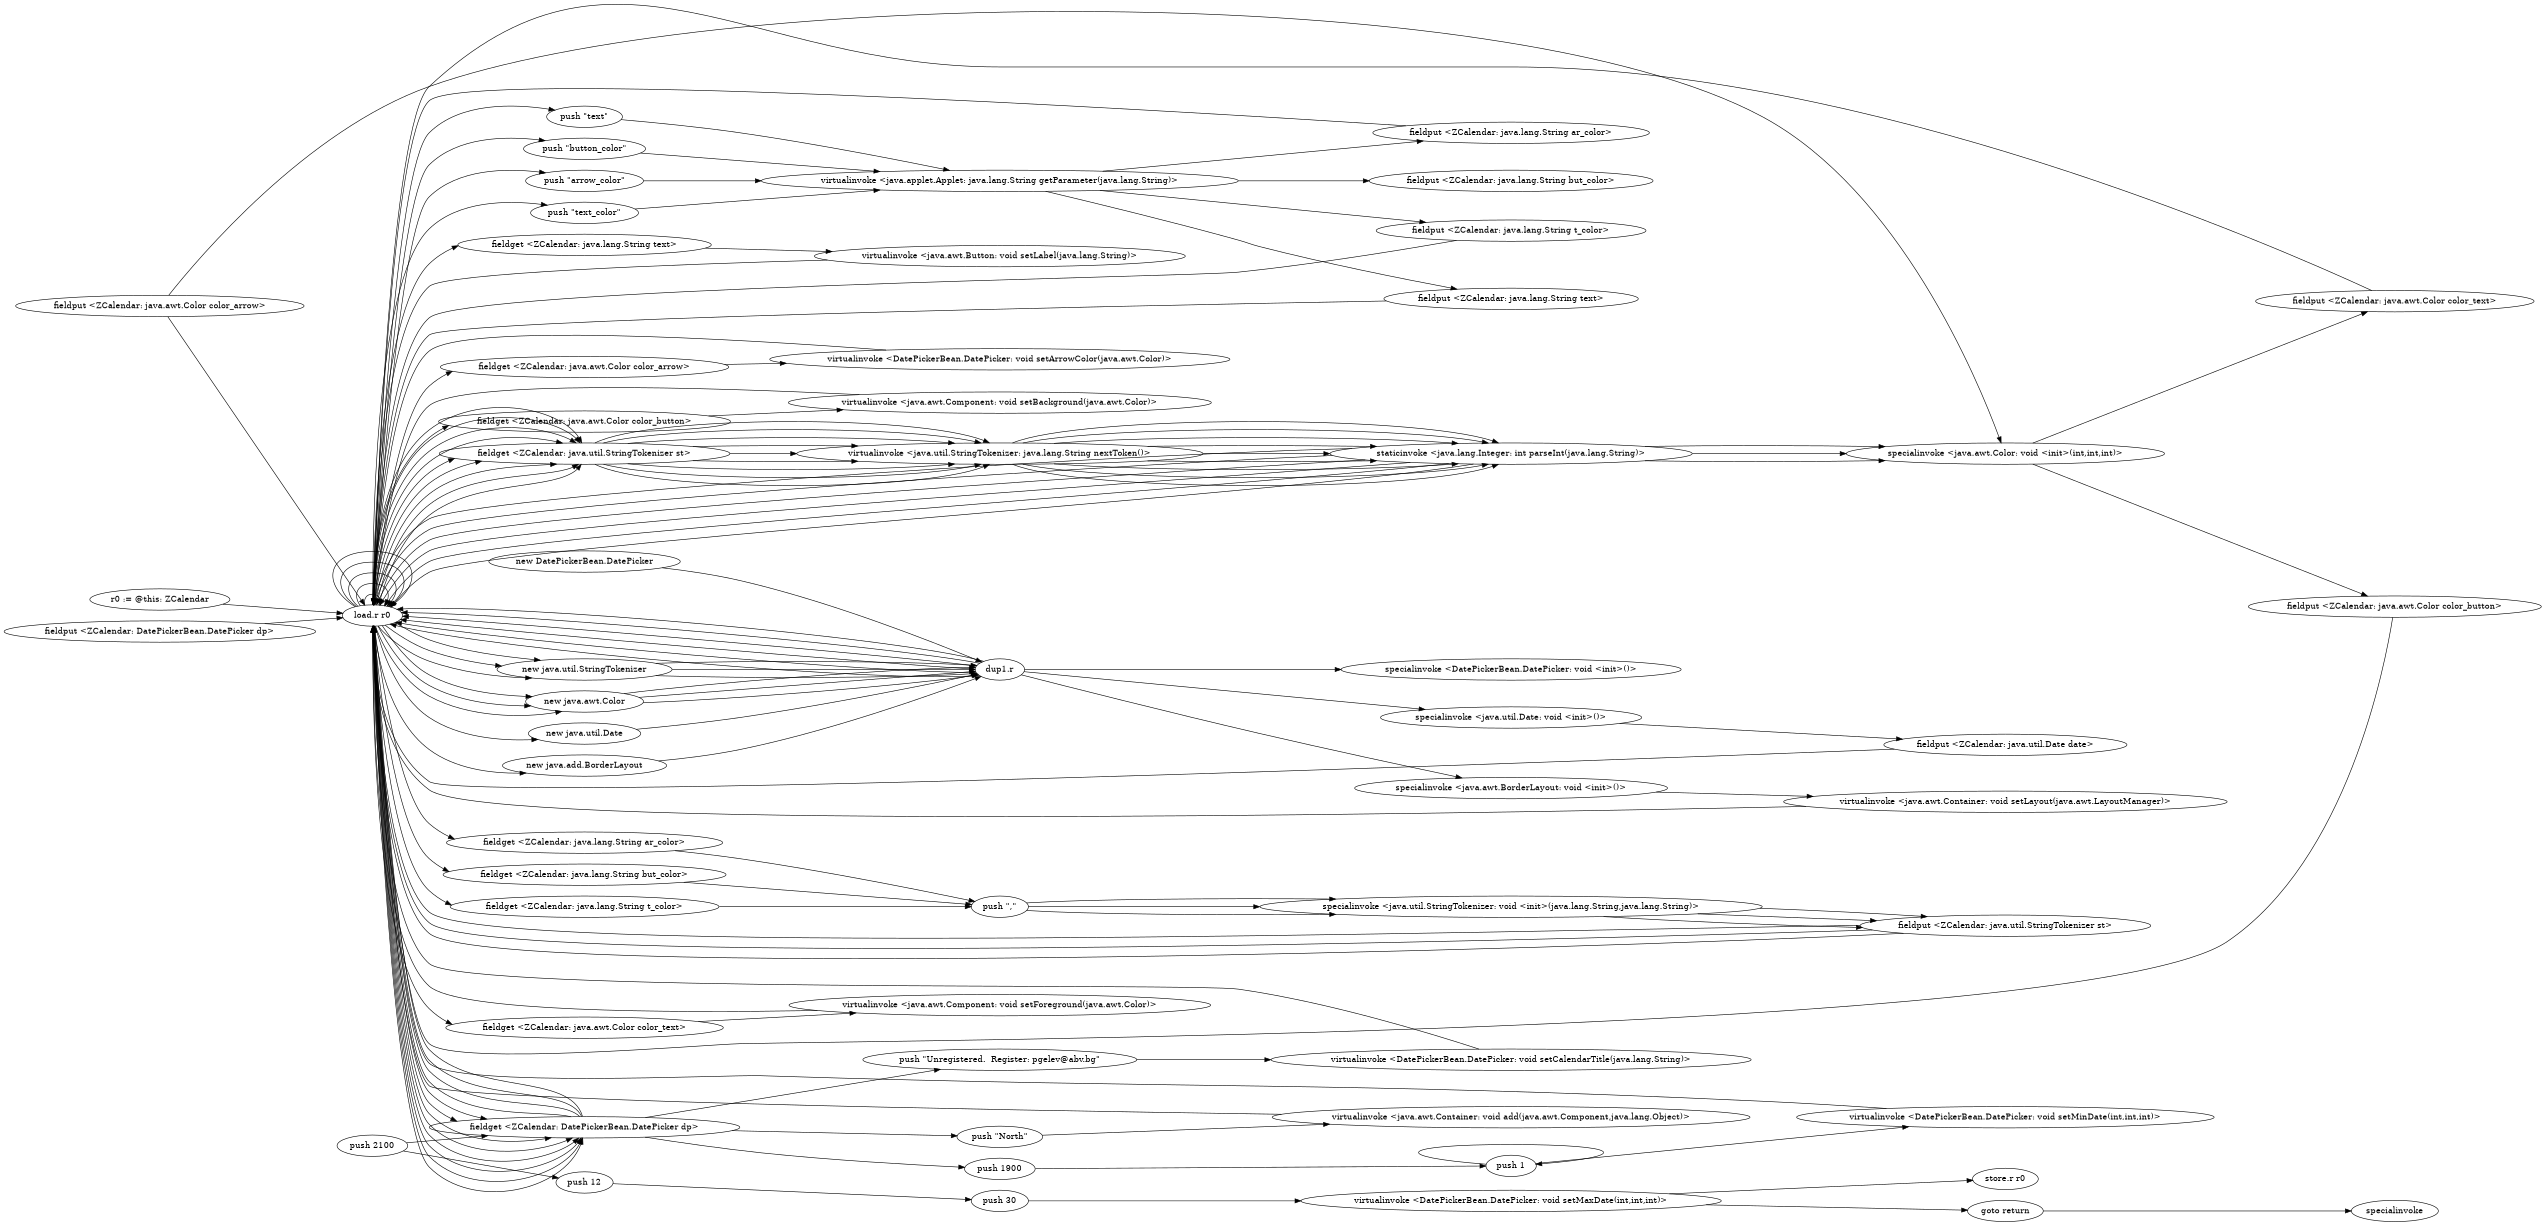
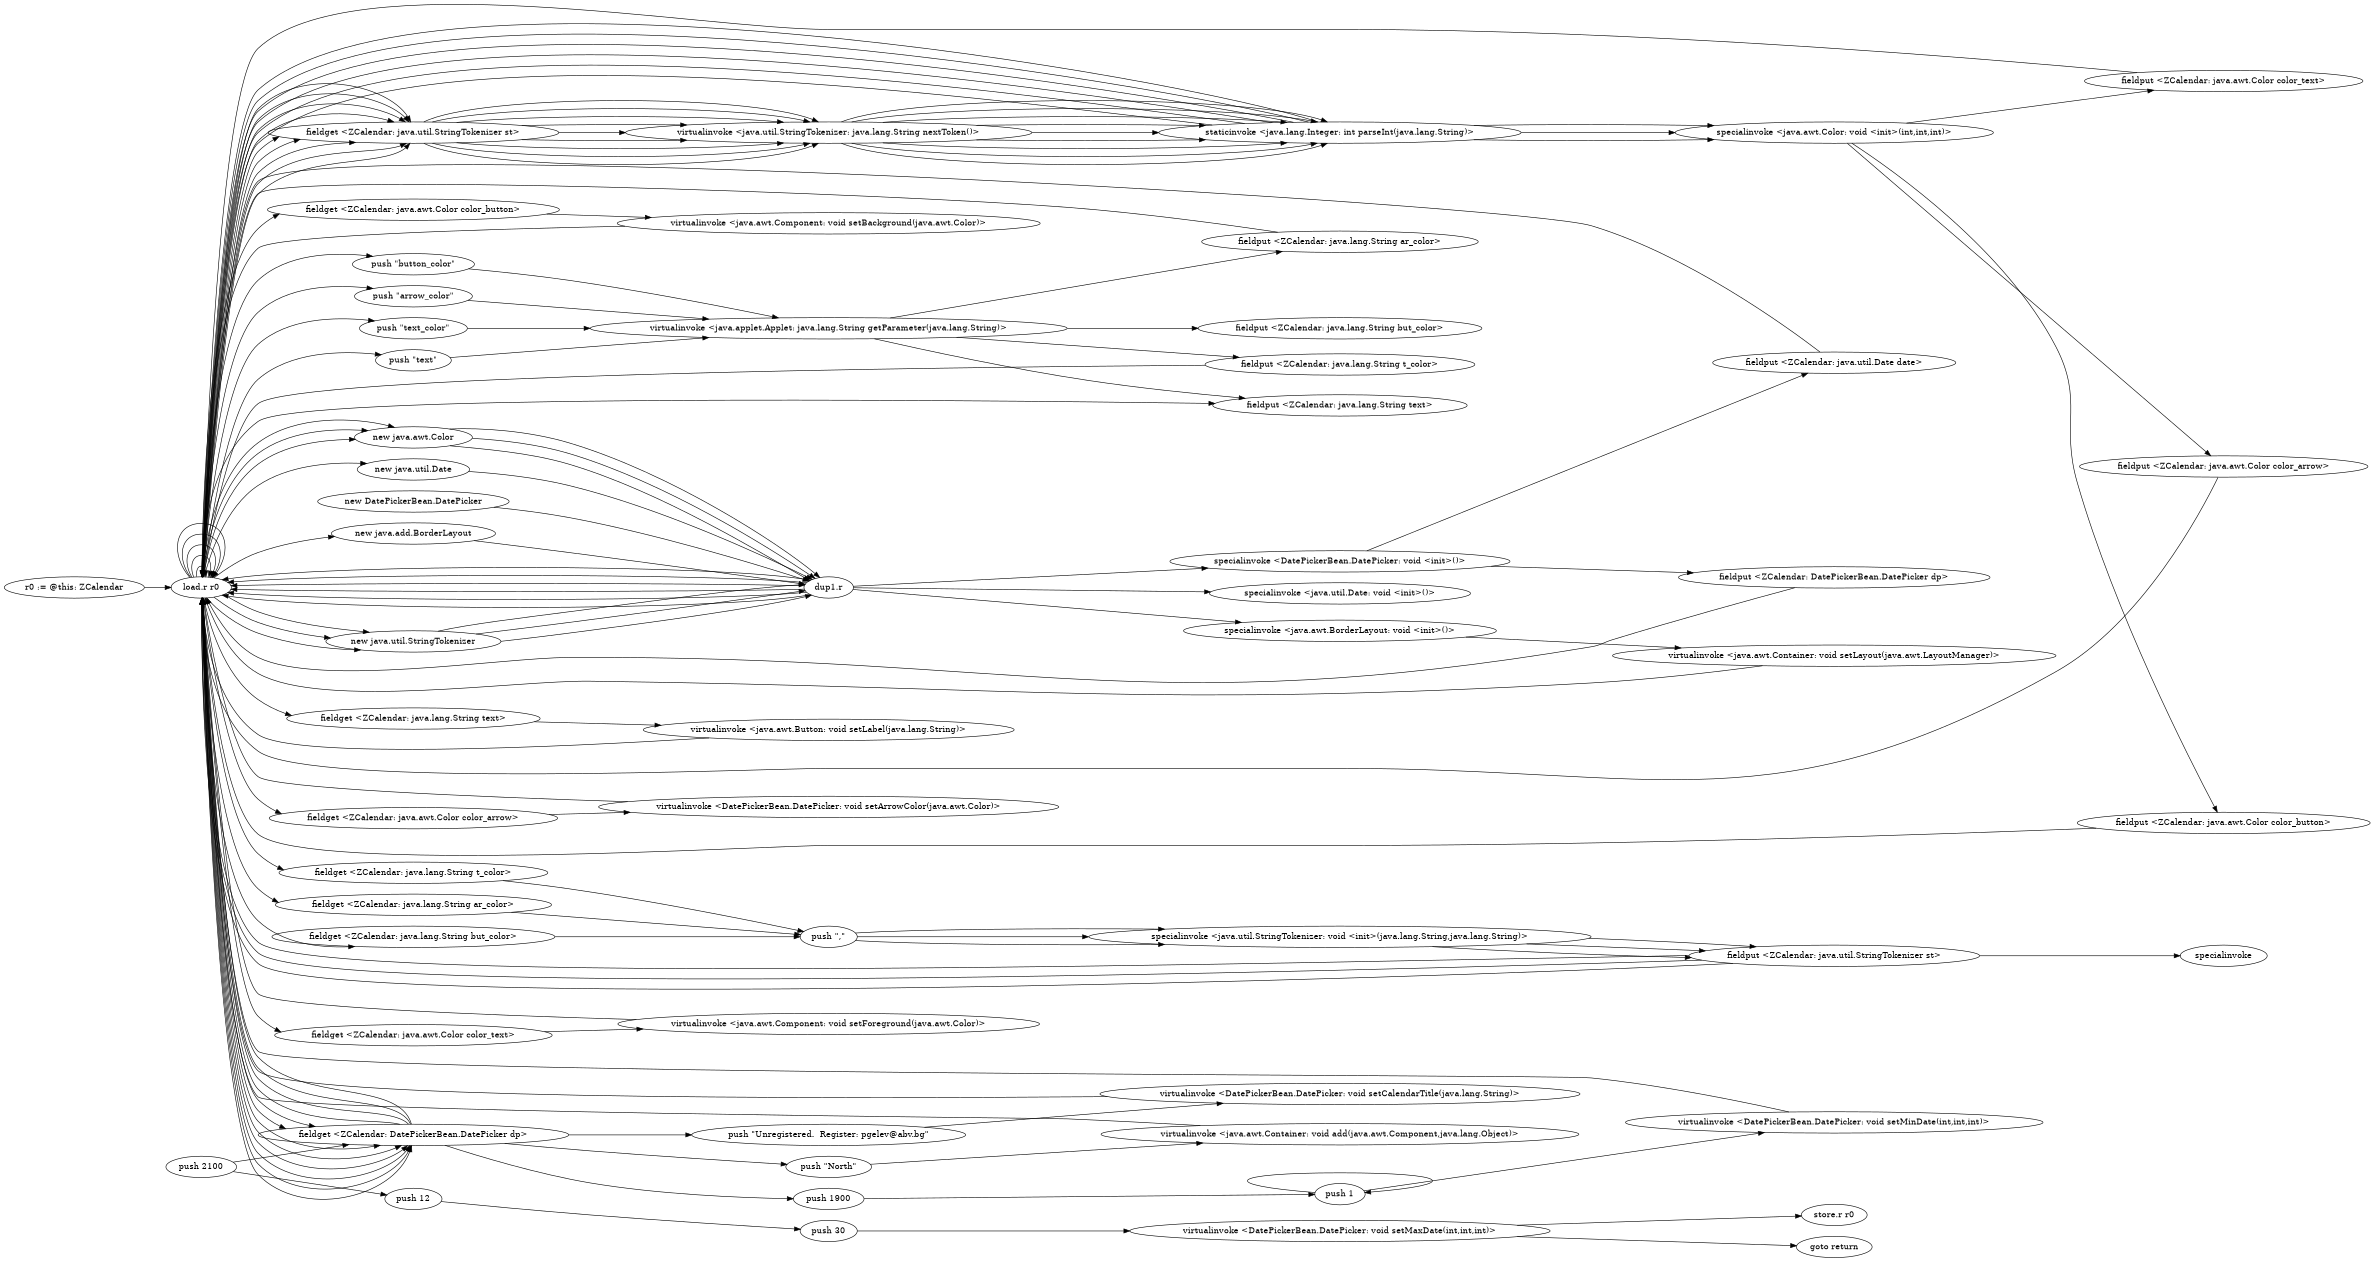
edge "fieldput <ZCalendar: java.awt.Color color_arrow>" -> "specialinvoke <java.awt.Color: void <init>(int,int,int)>": reversed
edge "fieldput <ZCalendar: java.lang.String text>" -> "load.r r0": reversed
edge "specialinvoke <DatePickerBean.DatePicker: void <init>()>" -> "fieldput <ZCalendar: DatePickerBean.DatePicker dp>": added
edge "specialinvoke <java.util.Date: void <init>()>" -> "fieldput <ZCalendar: java.util.Date date>": now "specialinvoke <DatePickerBean.DatePicker: void <init>()>" -> "fieldput <ZCalendar: java.util.Date date>"
edge "goto return" -> "specialinvoke": now "fieldput <ZCalendar: java.util.StringTokenizer st>" -> "specialinvoke"
